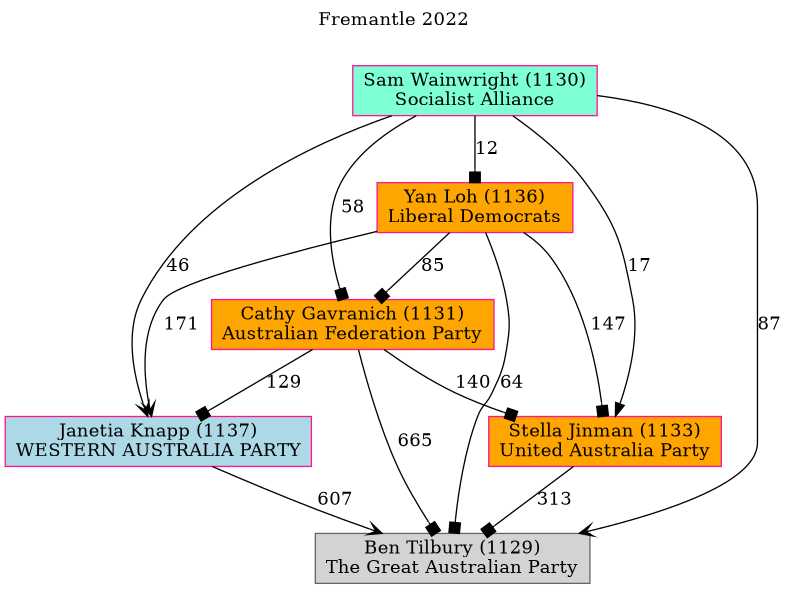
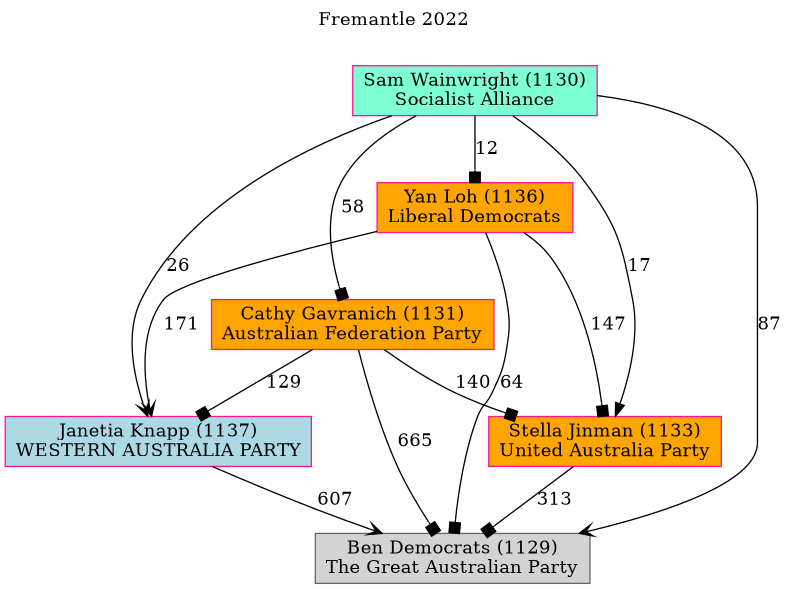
edge "Yan Loh (1136) Liberal Democrats" -> "Cathy Gavranich (1131) Australian Federation Party": removed, label "85"
edge "Sam Wainwright (1130) Socialist Alliance" -> "Janetia Knapp (1137) WESTERN AUSTRALIA PARTY": label "46" -> "26"
node "Ben Tilbury (1129) The Great Australian Party": label "Ben Tilbury (1129) The Great Australian Party" -> "Ben Democrats (1129) The Great Australian Party"
